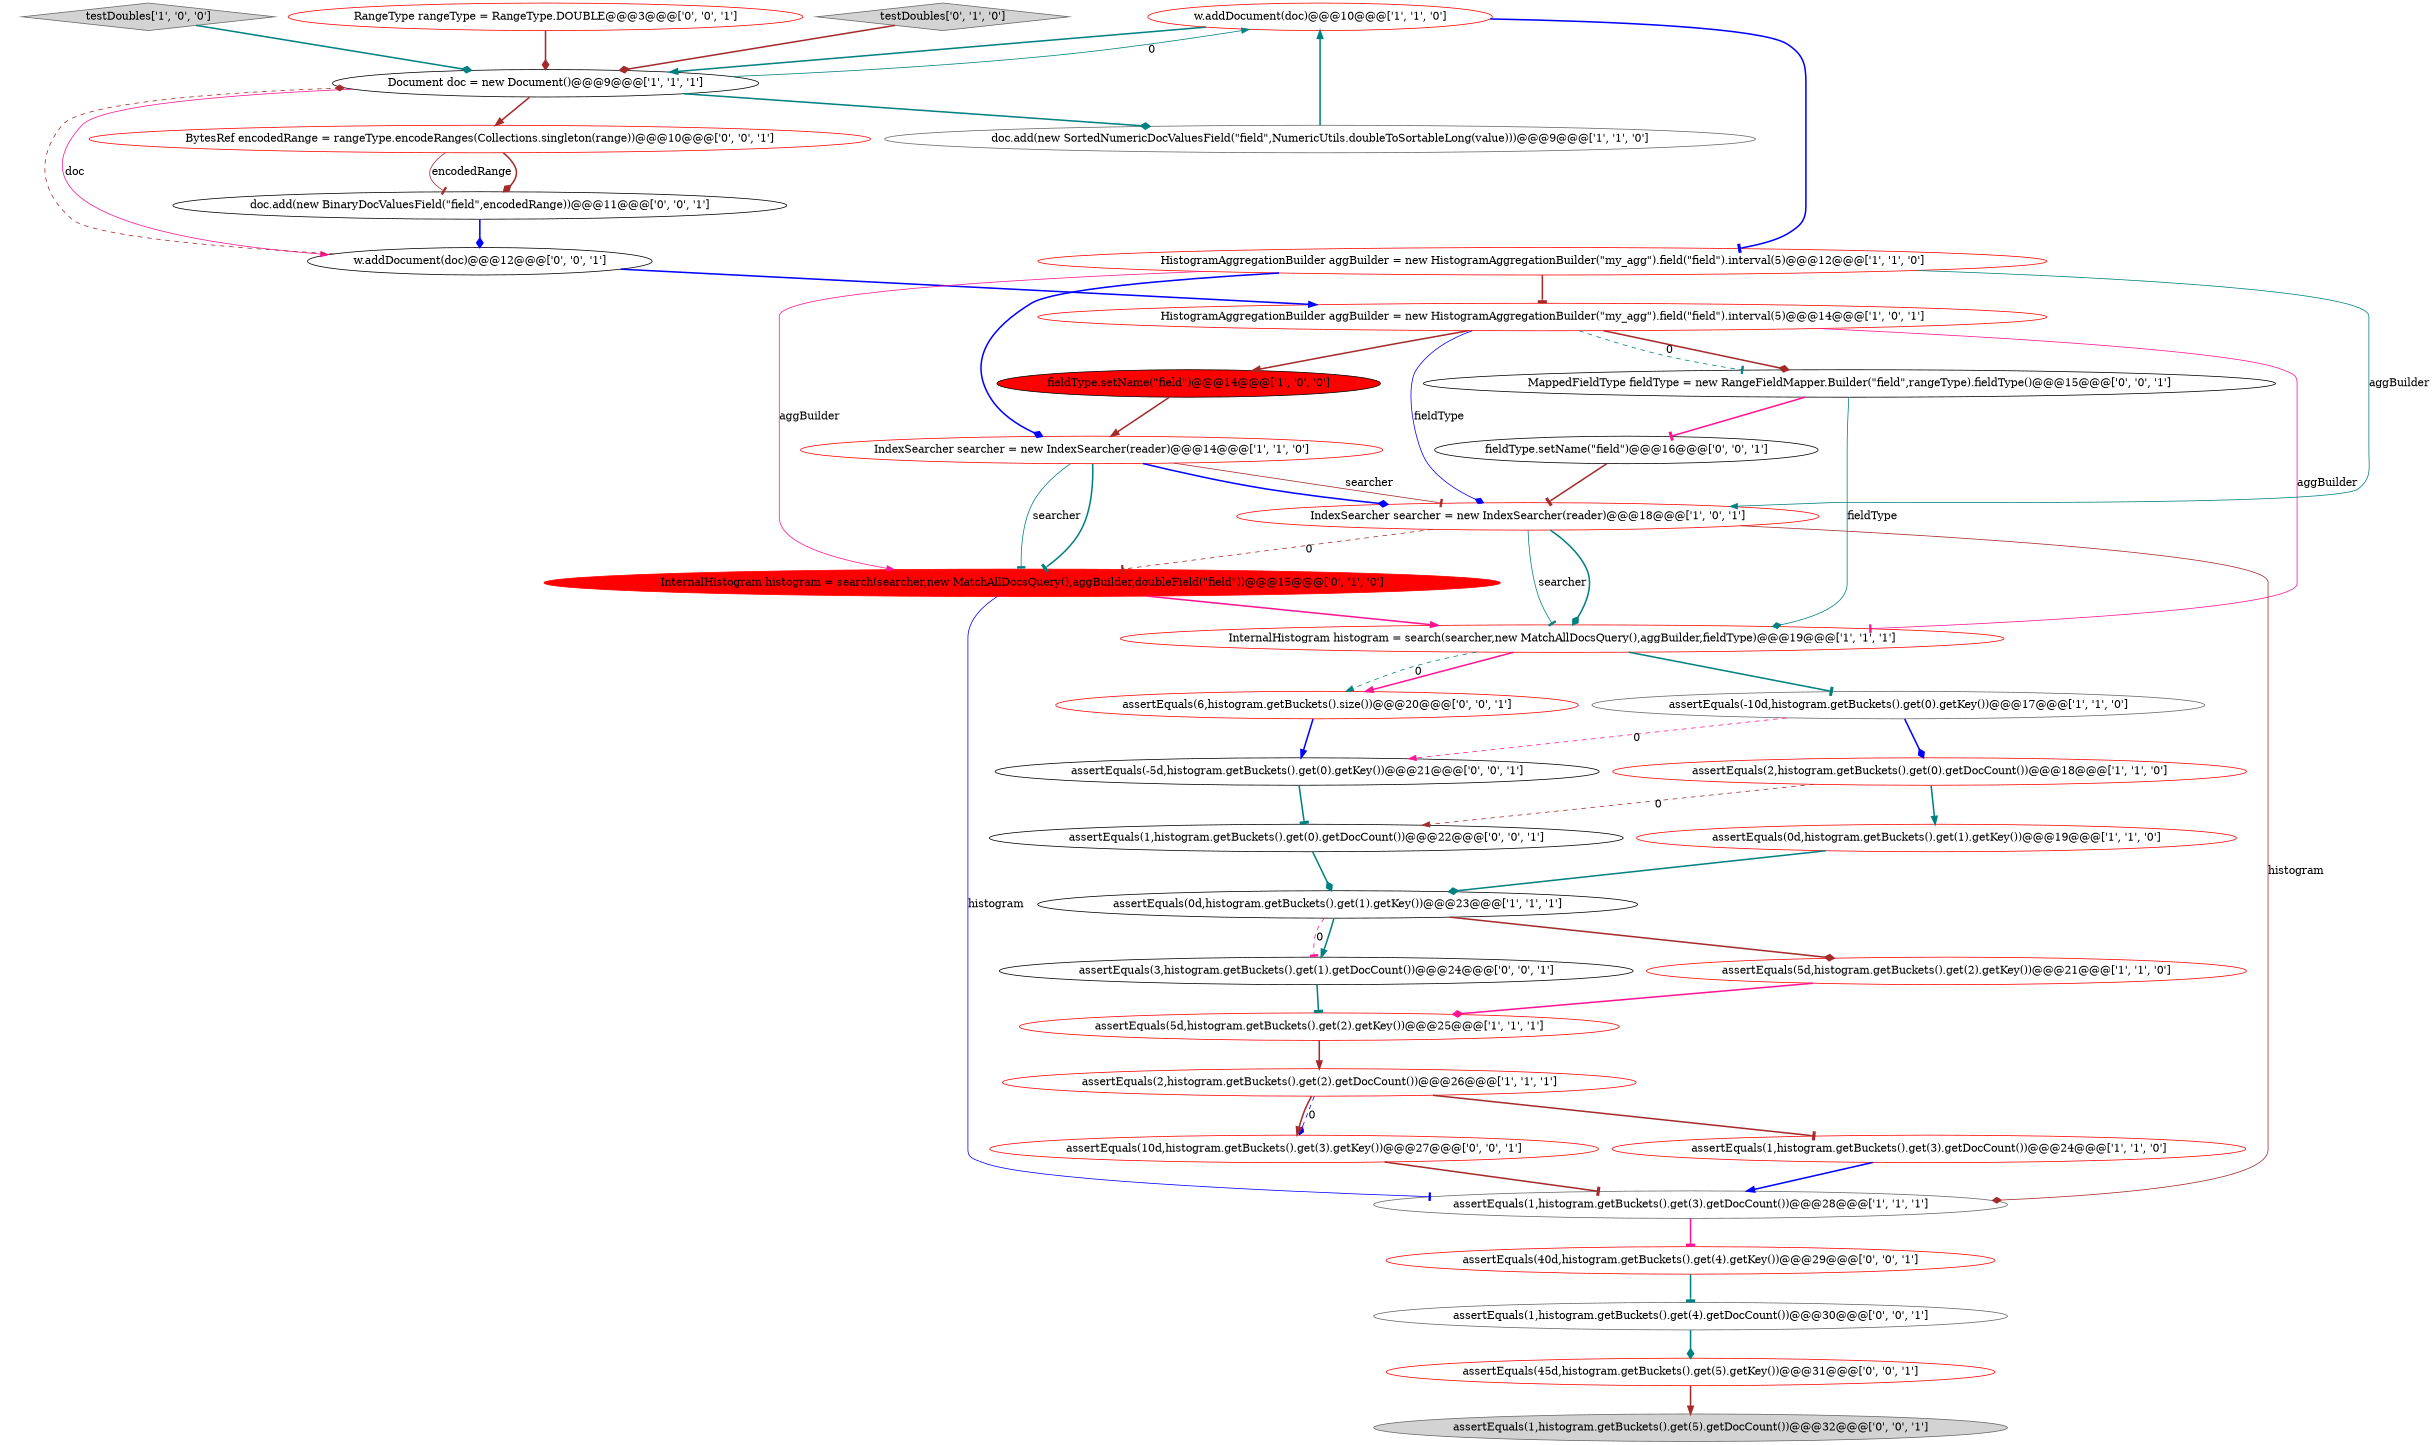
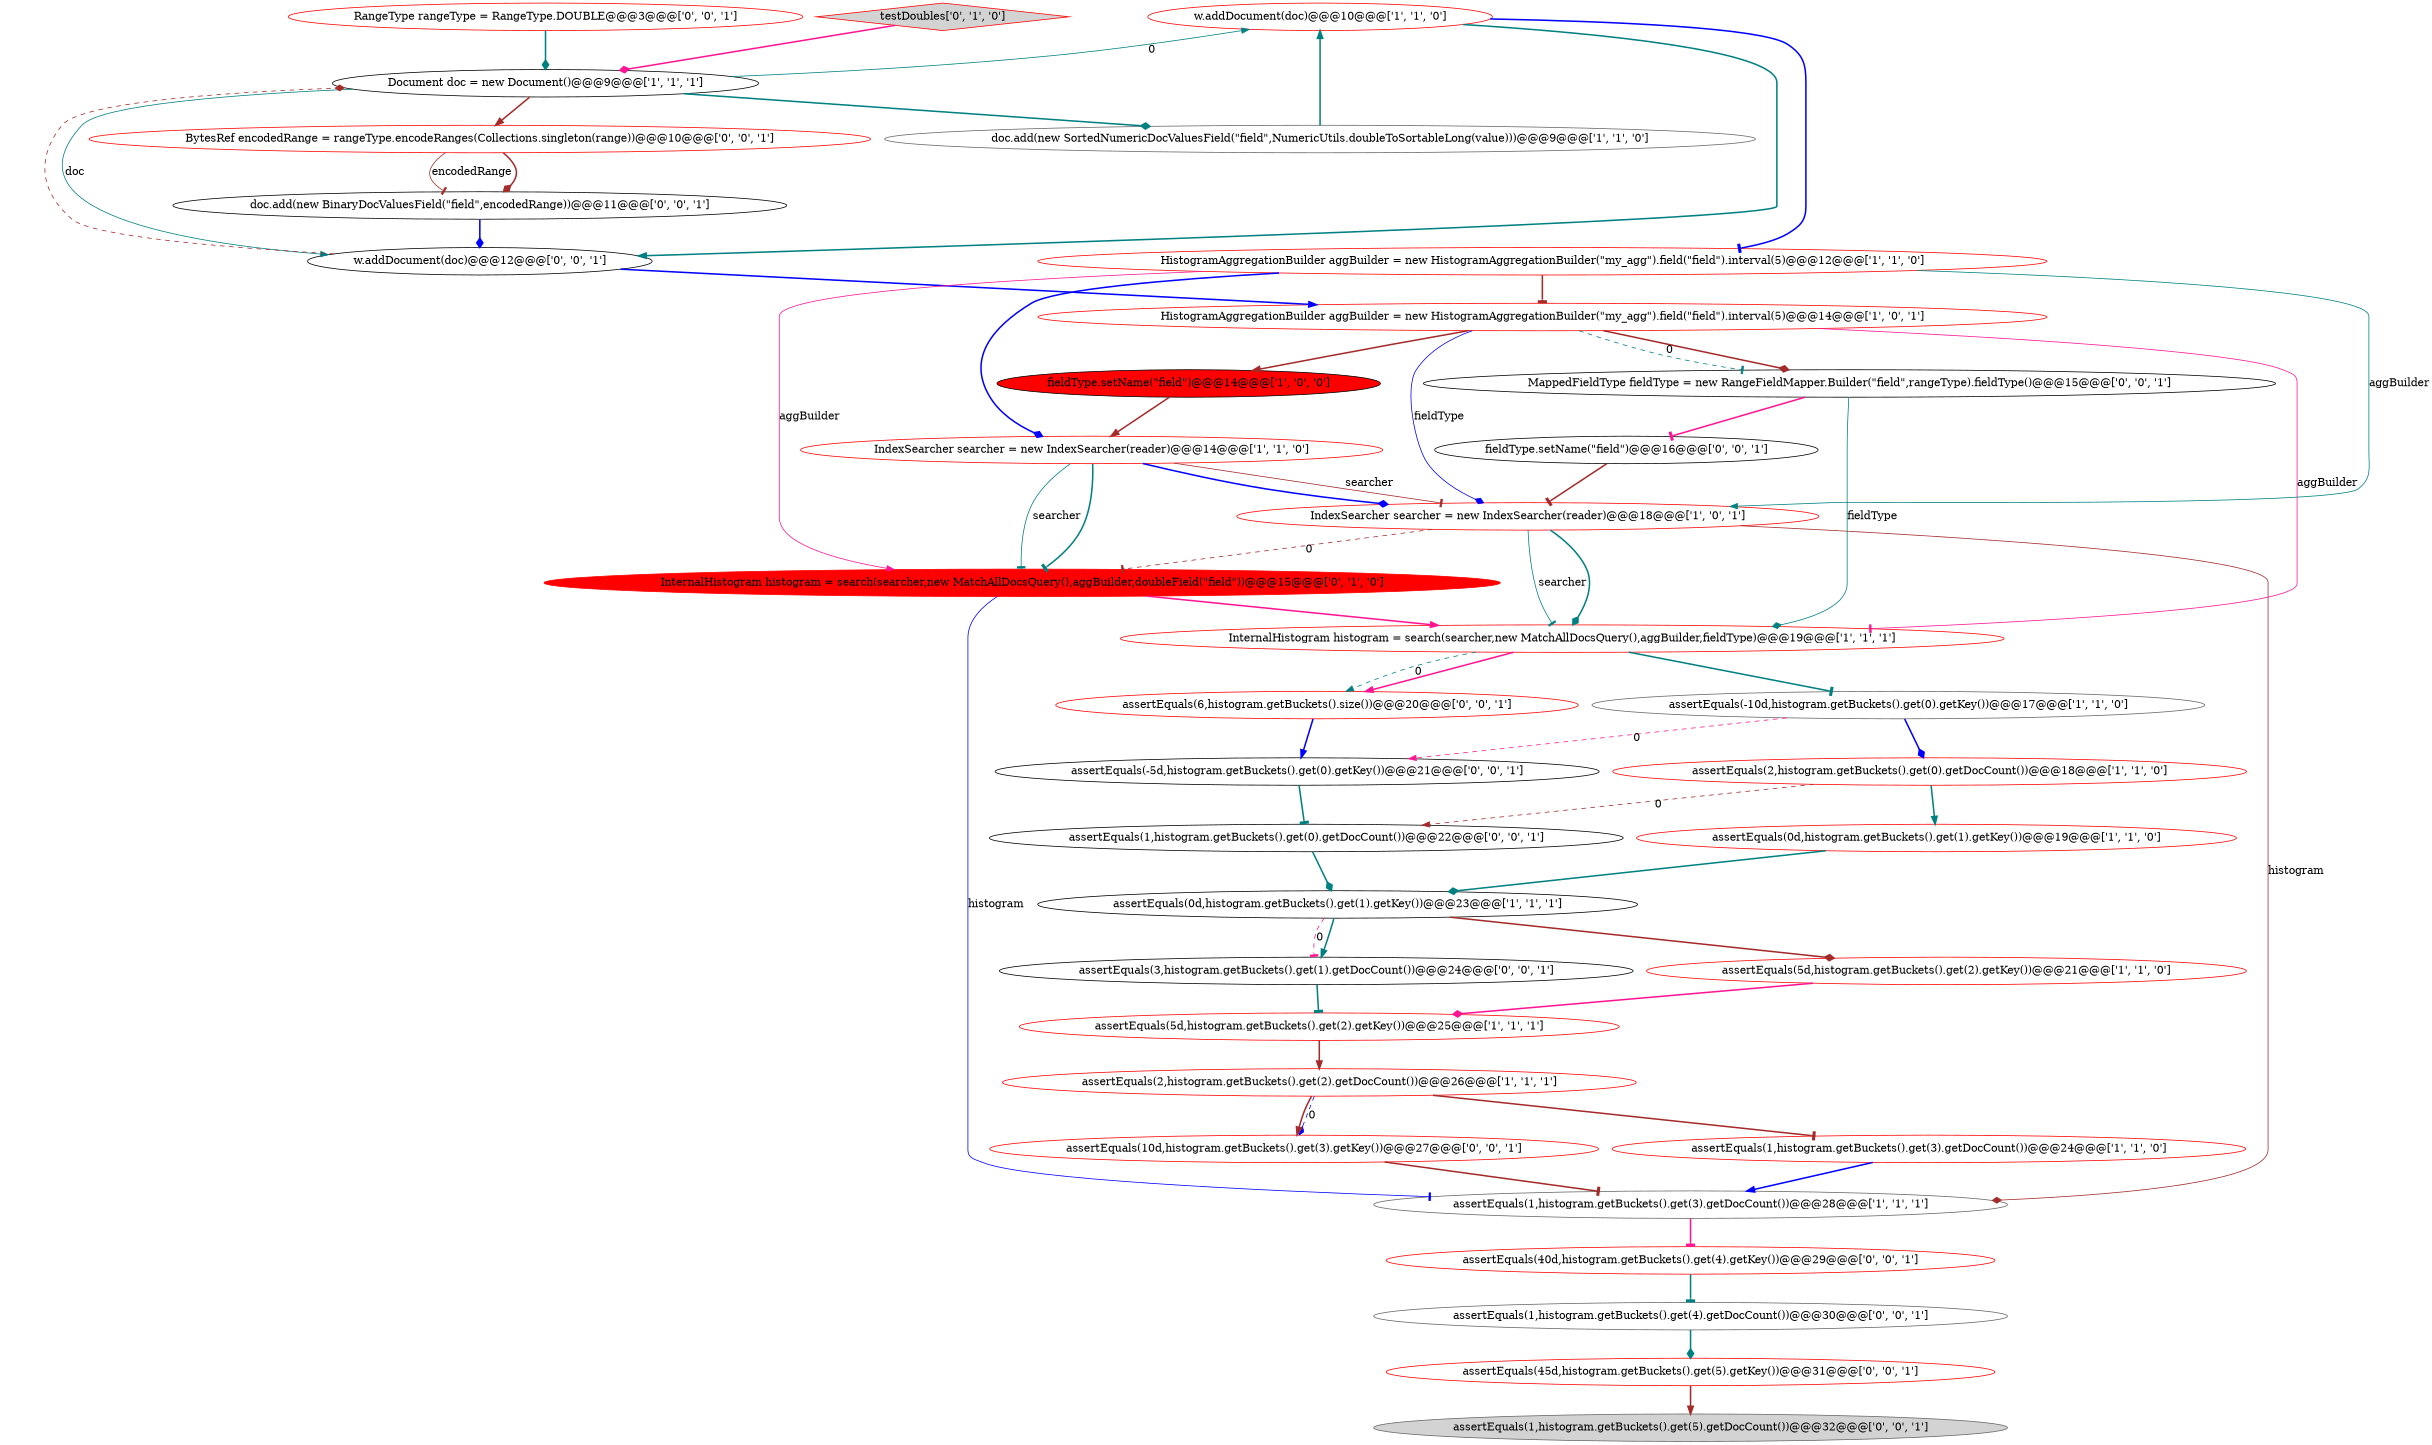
node "testDoubles['1', '0', '0']": removed
node "testDoubles['0', '1', '0']": color gray40 -> red
edge "RangeType rangeType = RangeType.DOUBLE@@@3@@@['0', '0', '1']" -> "Document doc = new Document()@@@9@@@['1', '1', '1']": color brown -> teal
edge "testDoubles['0', '1', '0']" -> "Document doc = new Document()@@@9@@@['1', '1', '1']": color brown -> deeppink
edge "w.addDocument(doc)@@@10@@@['1', '1', '0']" -> "Document doc = new Document()@@@9@@@['1', '1', '1']": now "w.addDocument(doc)@@@10@@@['1', '1', '0']" -> "w.addDocument(doc)@@@12@@@['0', '0', '1']"
edge "Document doc = new Document()@@@9@@@['1', '1', '1']" -> "w.addDocument(doc)@@@12@@@['0', '0', '1']": color deeppink -> teal
